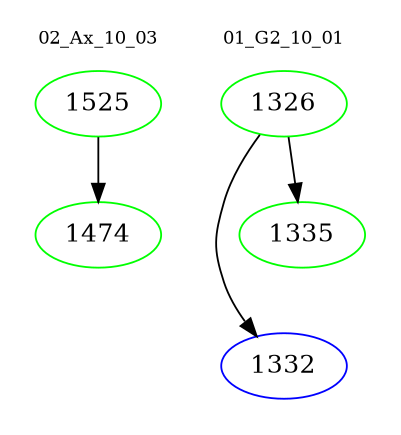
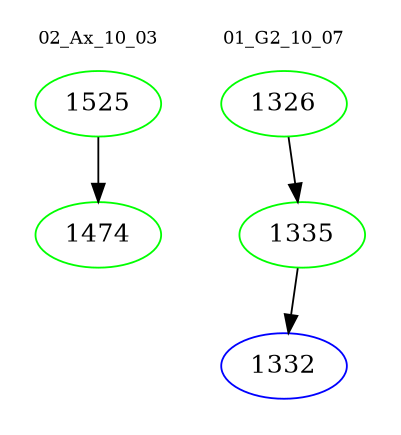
cluster "01_G2_10_01": label "01_G2_10_01" -> "01_G2_10_07"
edge "1326" -> "1332": now "1335" -> "1332"
